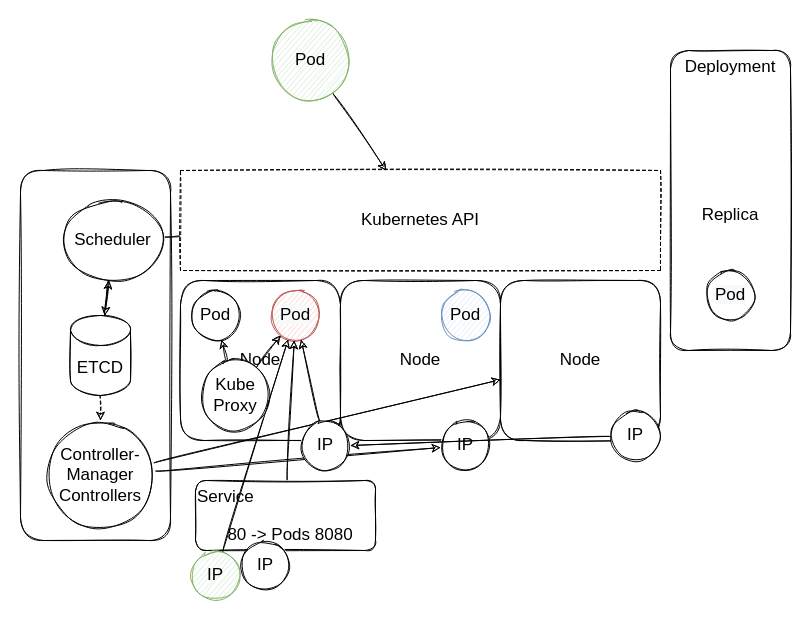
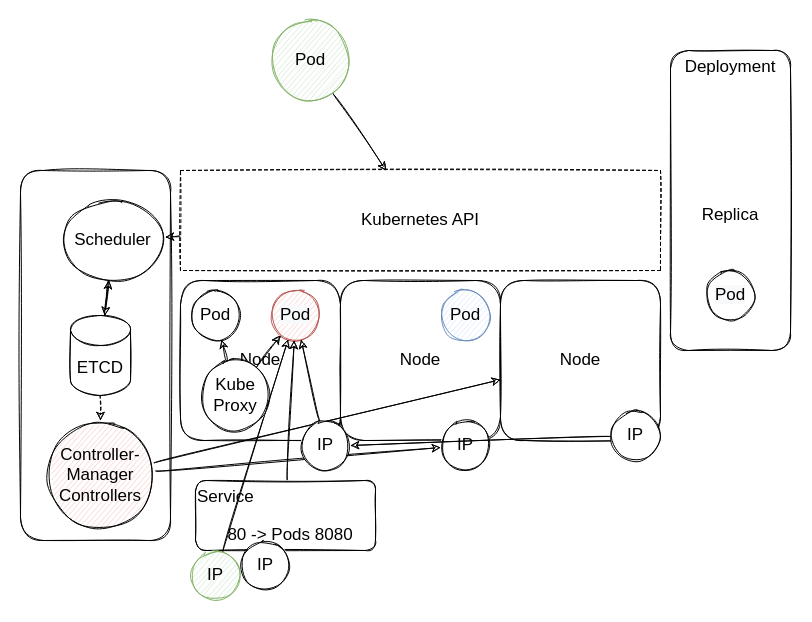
edge "Kubernetes API" -- "Scheduler": arrowhead none -> classic
node "Controller-Manager Controllers": fillcolor #ffffff -> #f8cecc
